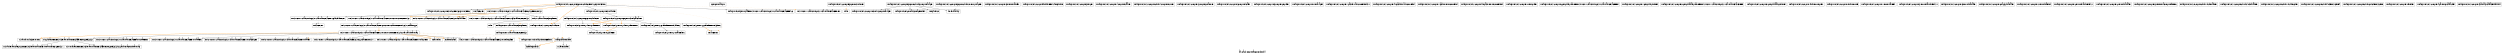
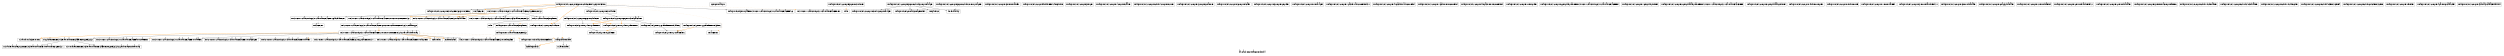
edge "_ZN9LAMMPS_NS6Memory6createIdEEPT_RS3_iPKc" -> "_ZNSaIcED1Ev": now "_ZN9LAMMPS_NS6Memory6createIdEEPT_RS3_iPKc" -> "_ZN9LAMMPS_NS6Memory7smallocElPKc"
